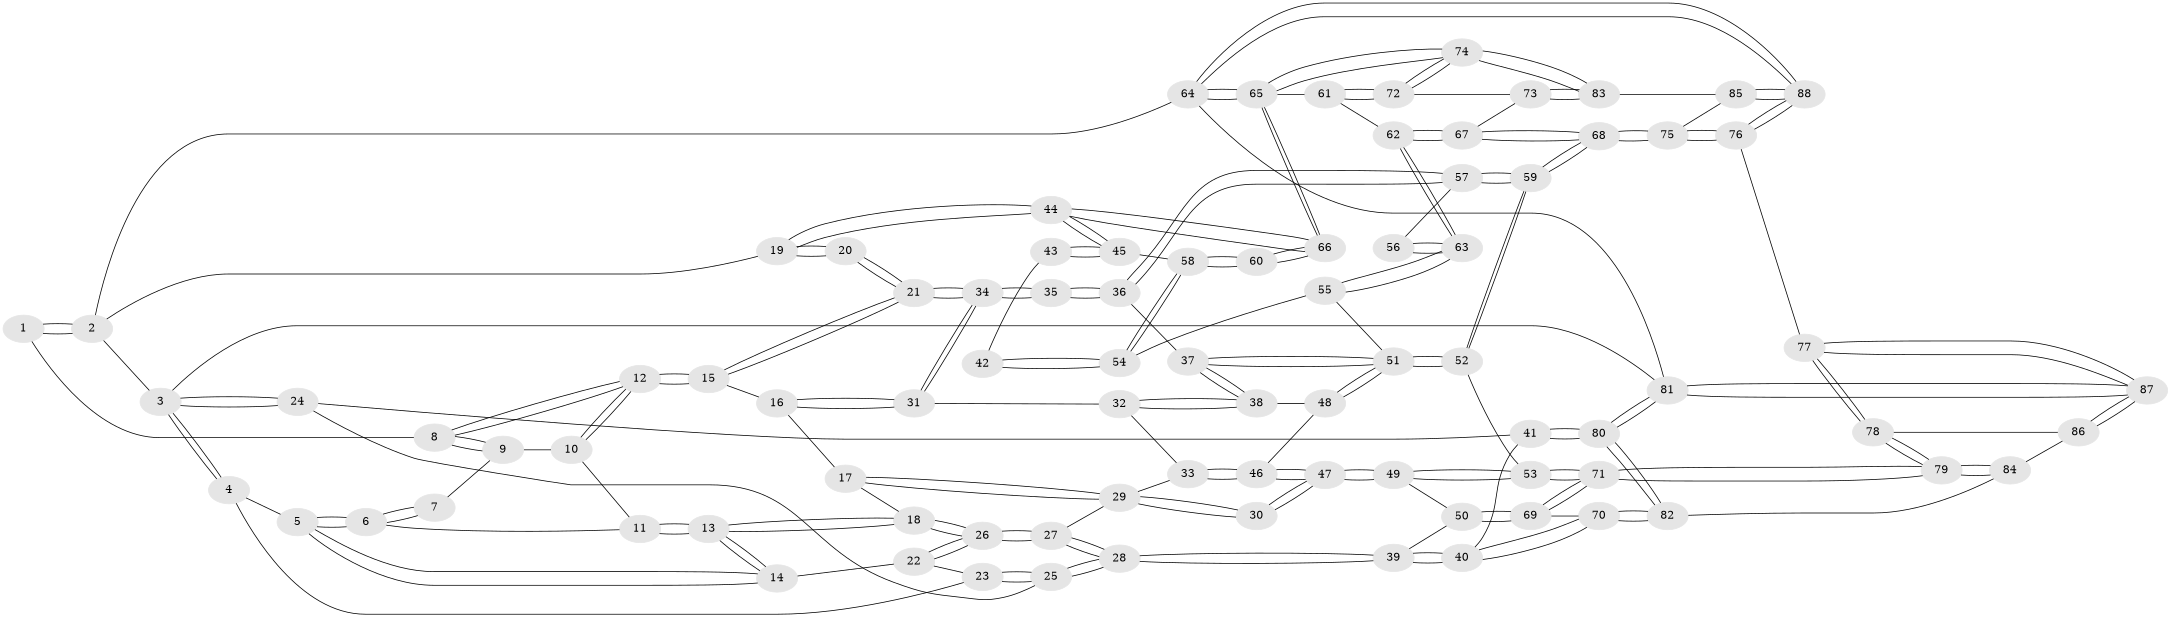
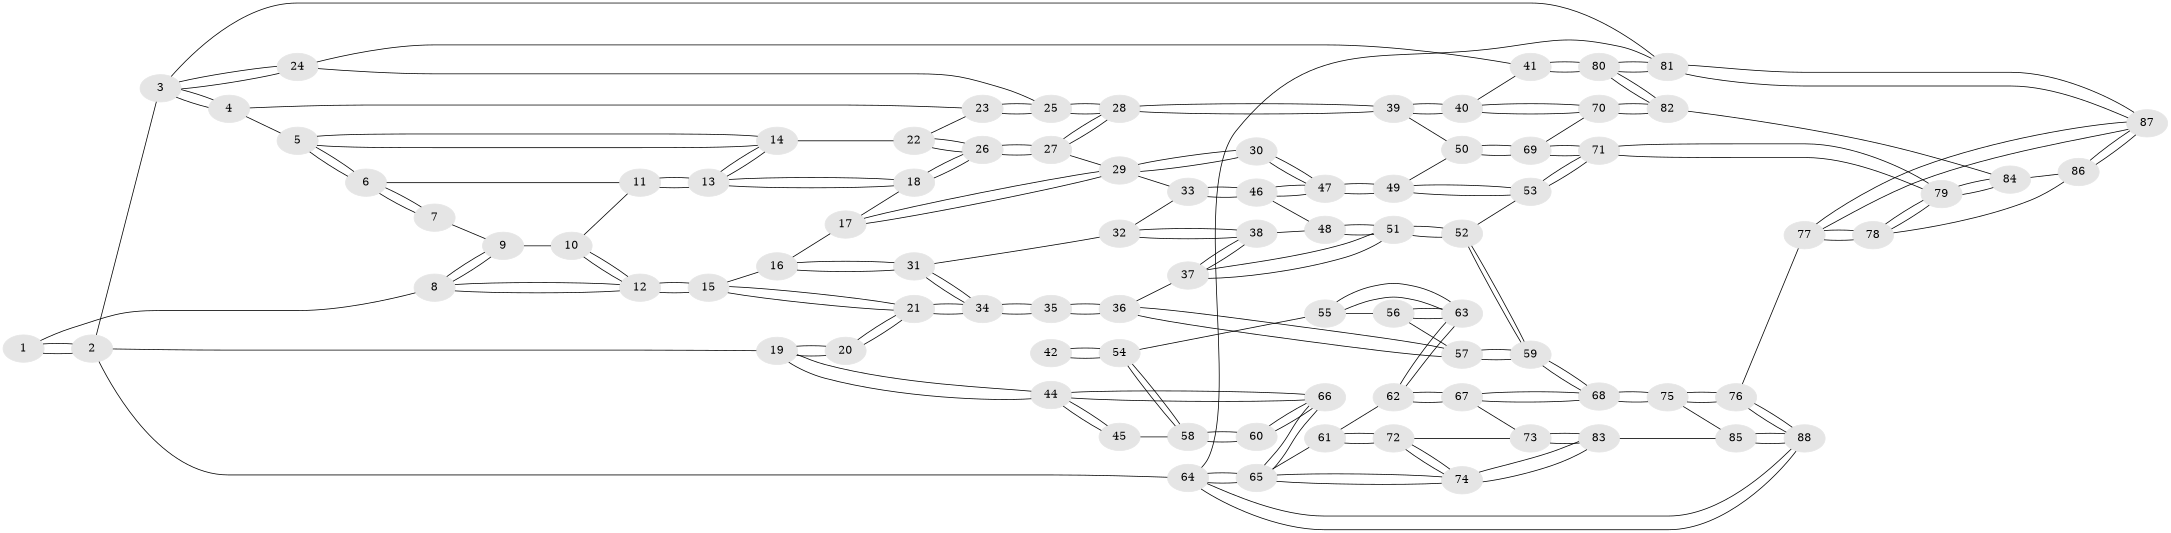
node "43": removed
edge "55" -- "51": now "55" -- "56"
